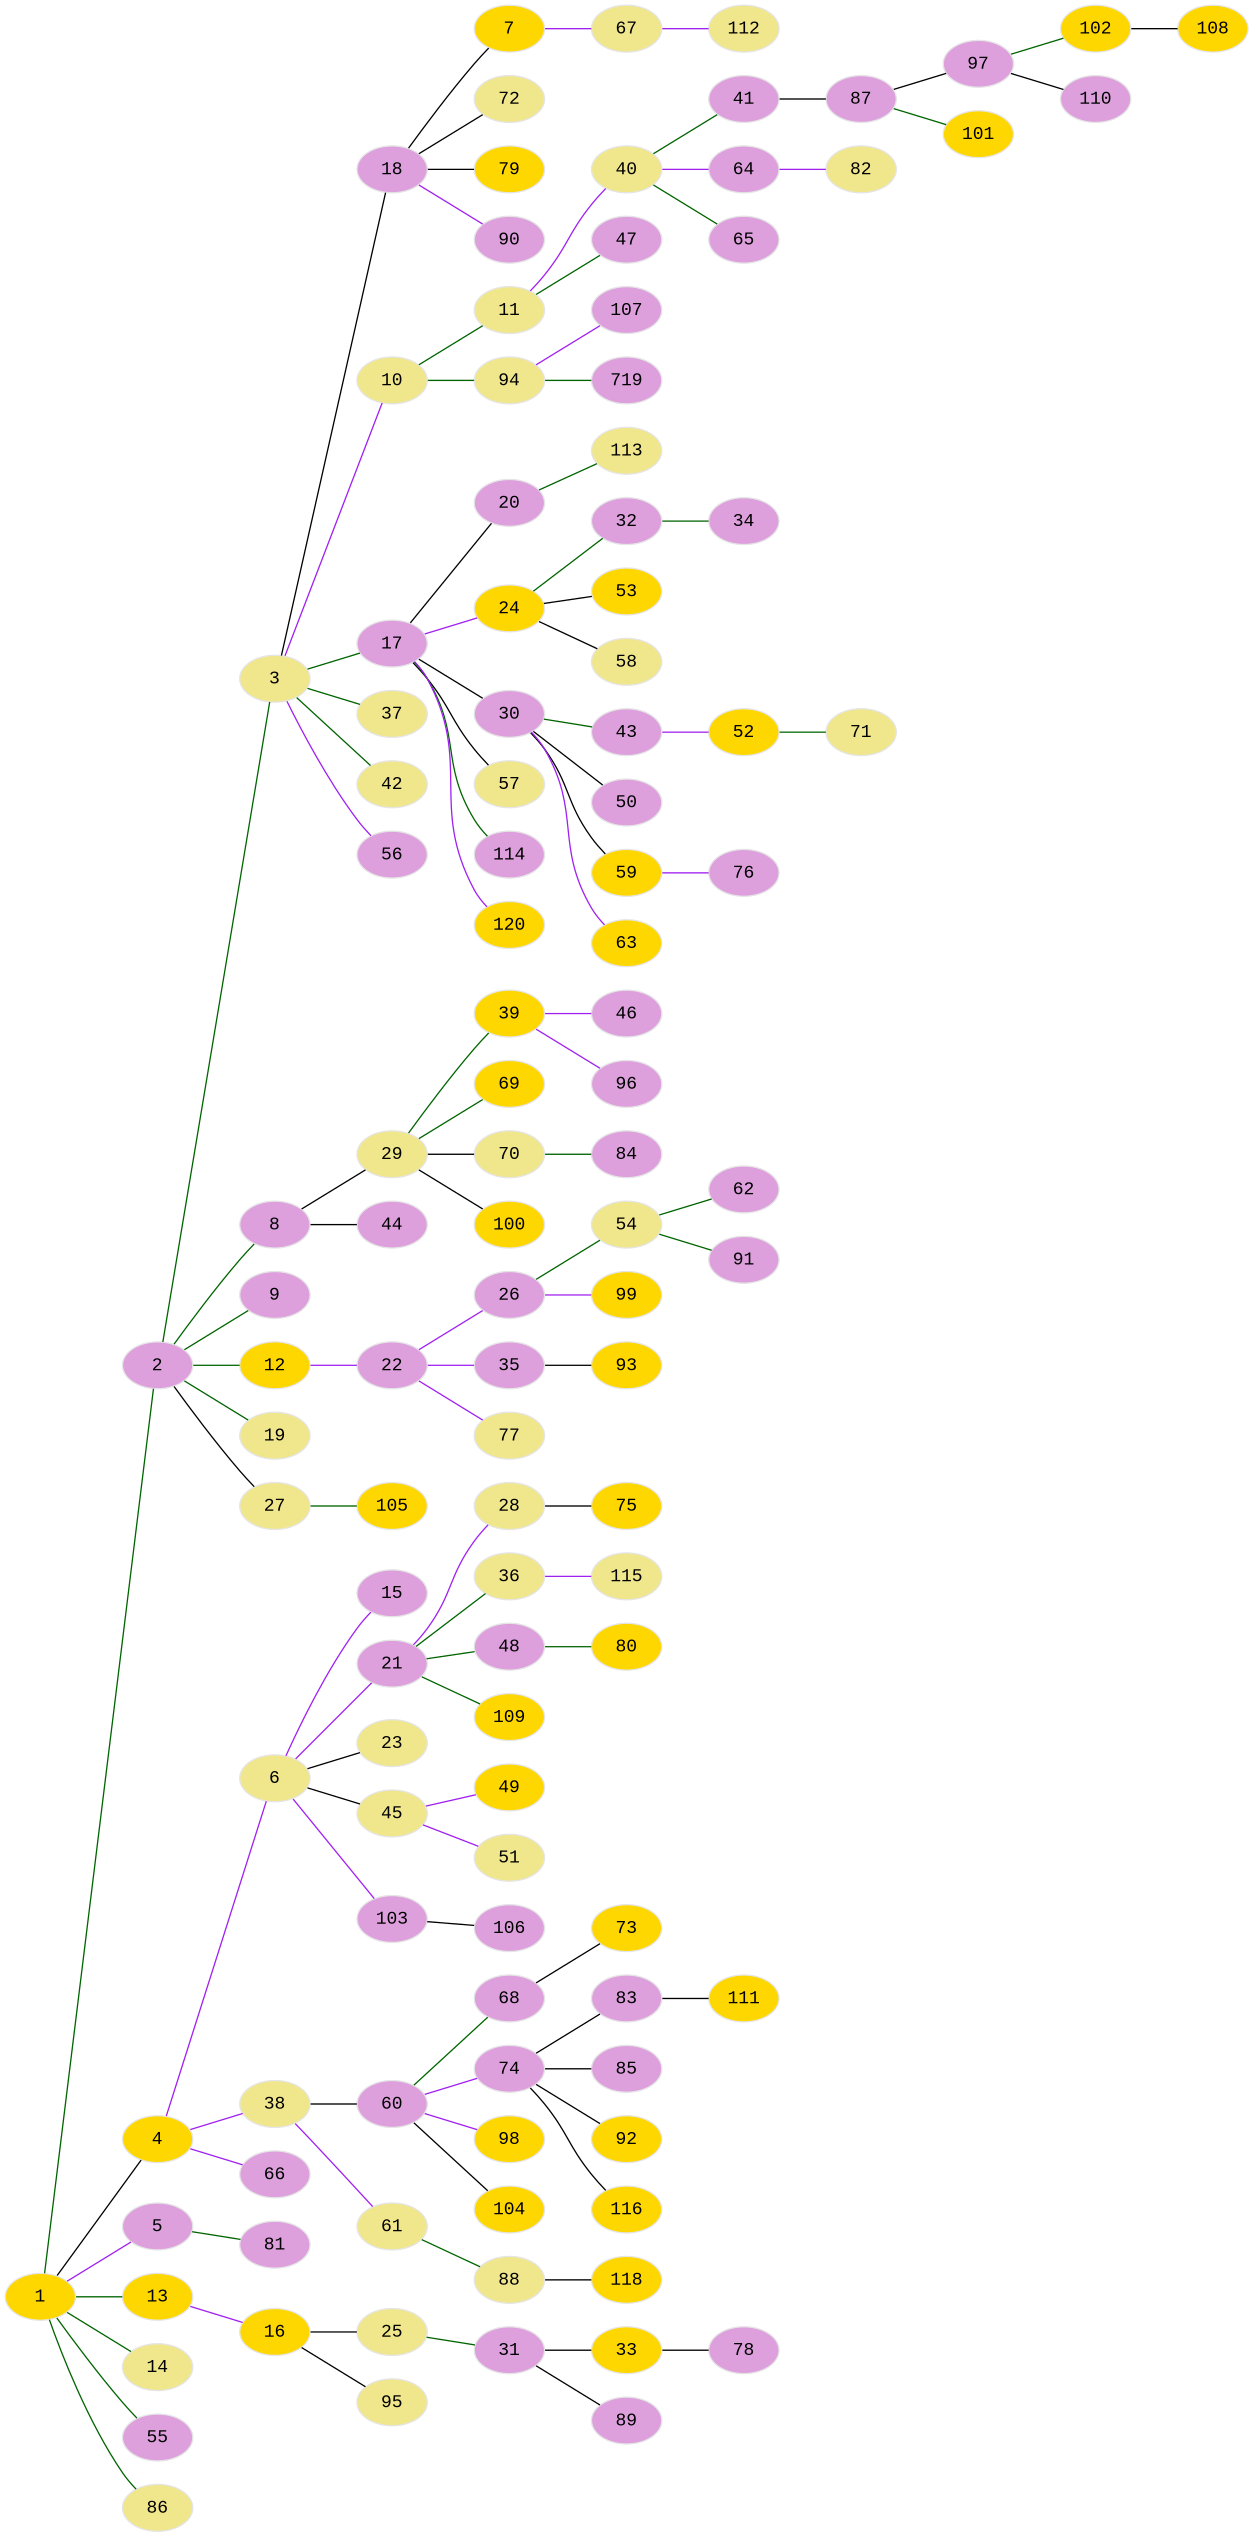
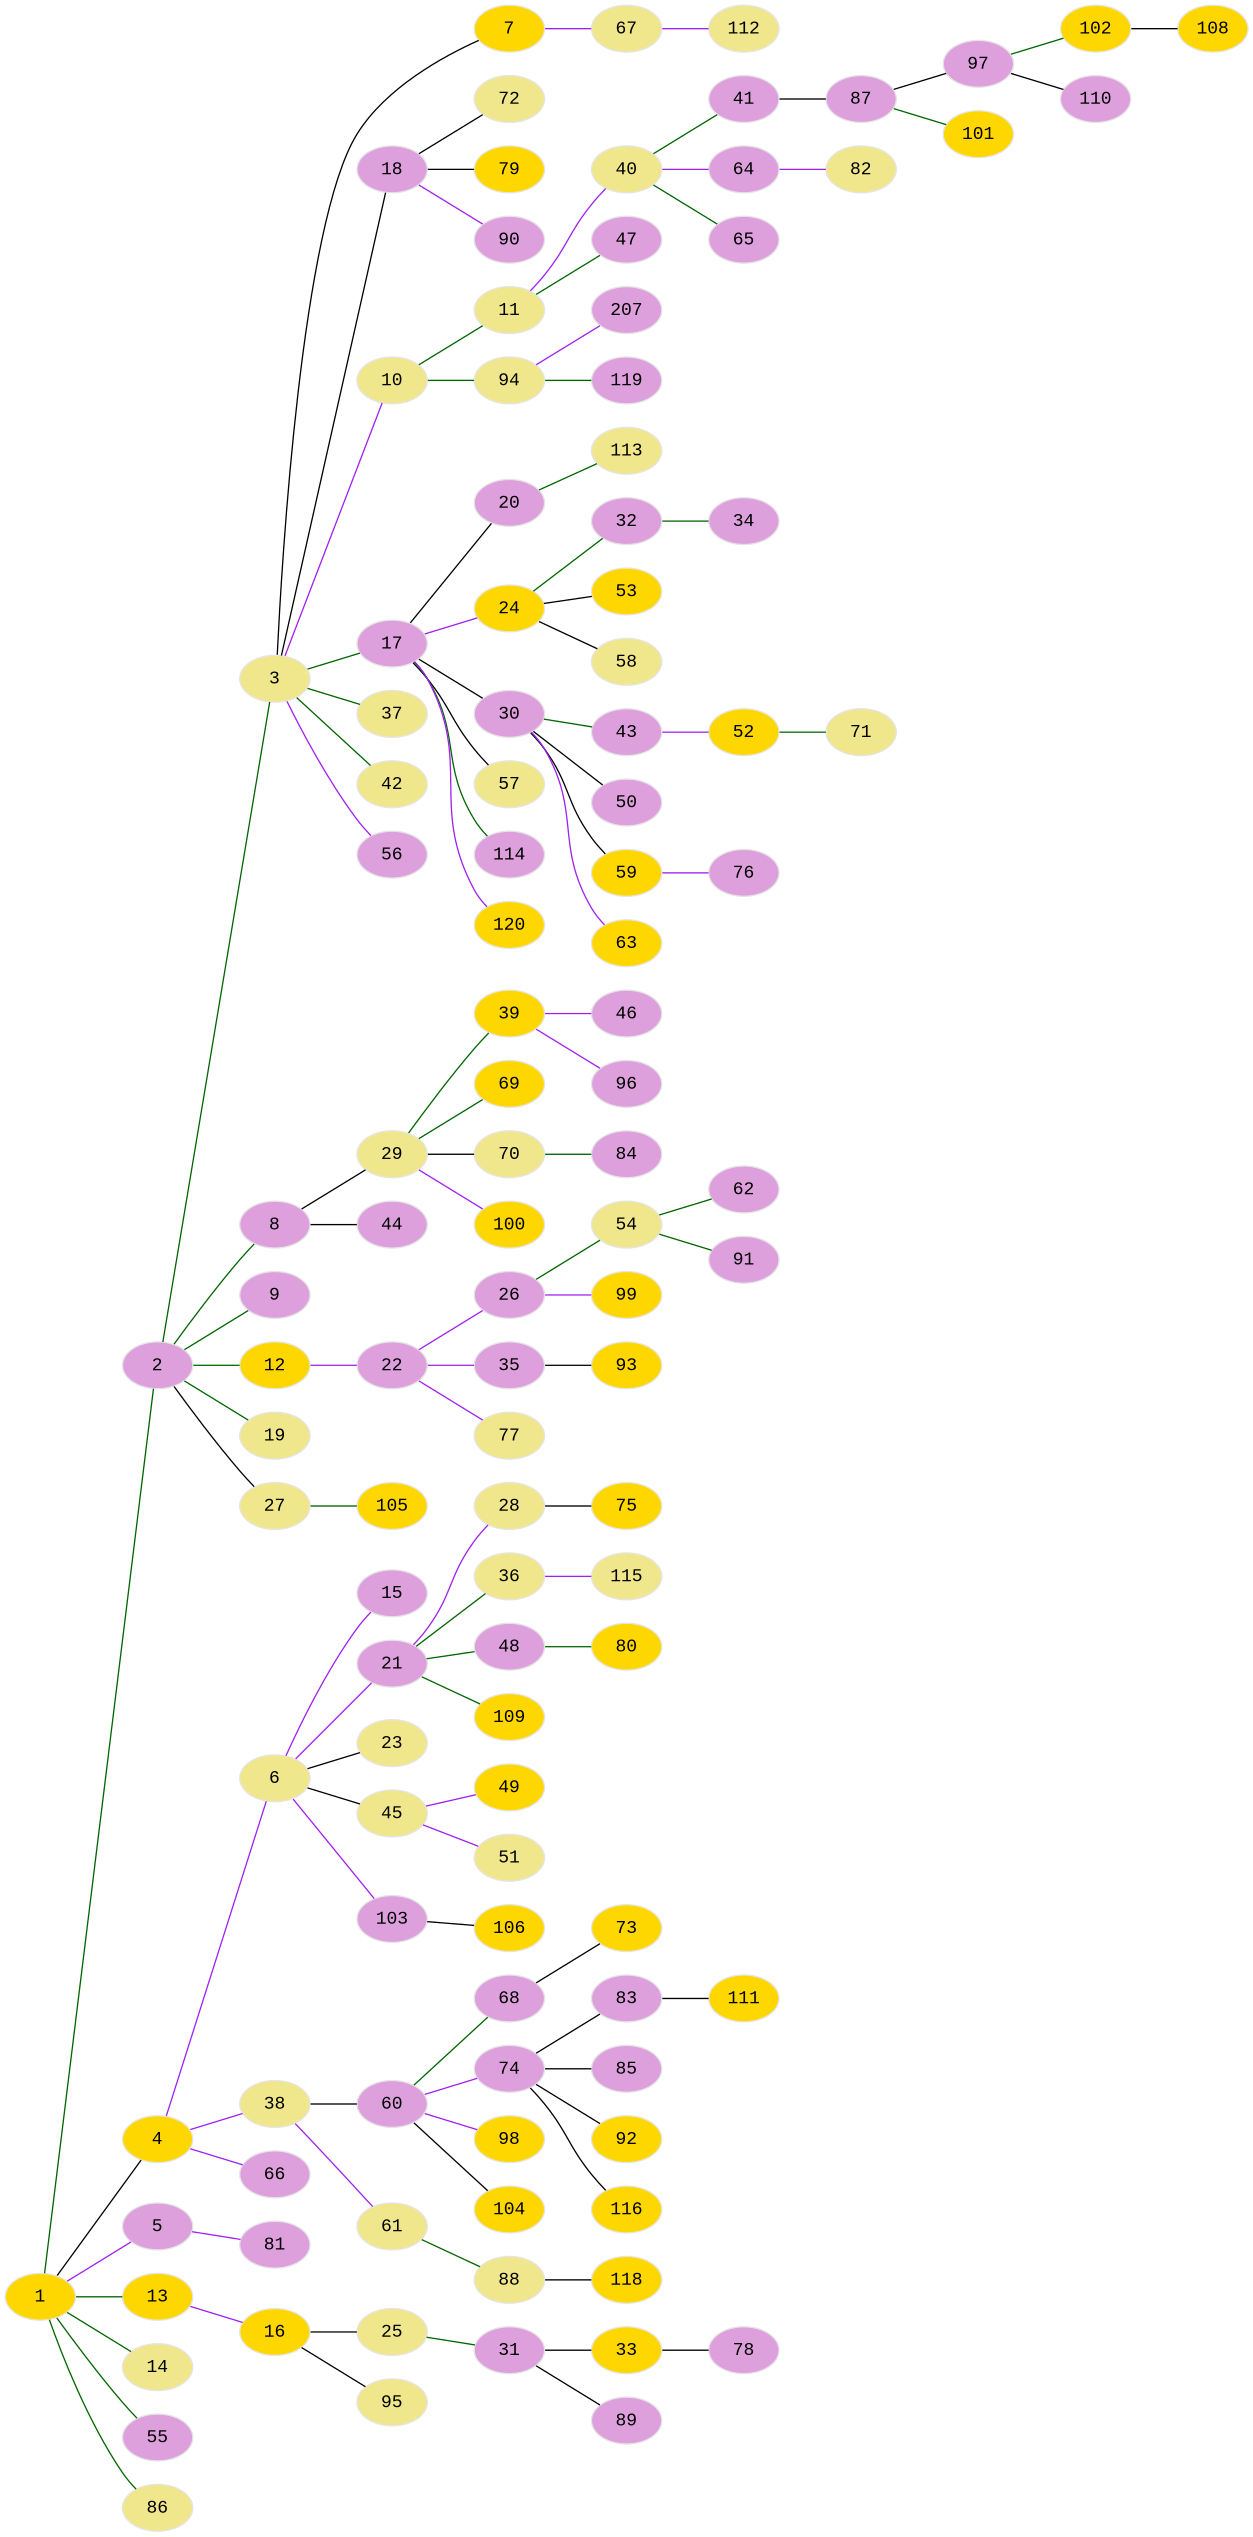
edge "7" -- "18": now "7" -- "3"
node "107": label "107" -> "207"
node "719": label "719" -> "119"
edge "29" -- "100": color black -> purple
node "106": fillcolor plum -> gold
edge "5" -- "81": color darkgreen -> purple
